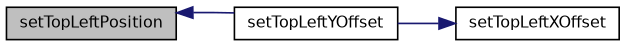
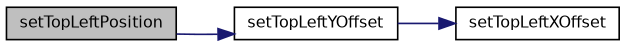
edge "setTopLeftYOffset" -> "setTopLeftPosition": reversed
